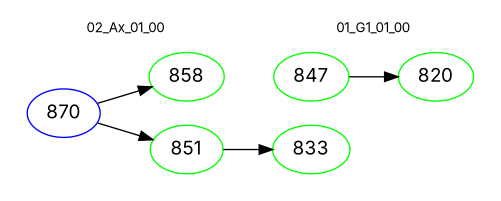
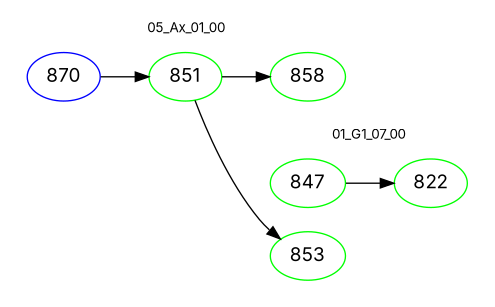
cluster "02_Ax_01_00": label "02_Ax_01_00" -> "05_Ax_01_00"
cluster "01_G1_01_00": label "01_G1_01_00" -> "01_G1_07_00"
node "820": label "820" -> "822"
edge "870" -> "858": now "851" -> "858"
node "833": label "833" -> "853"
